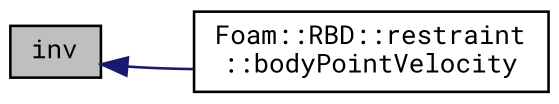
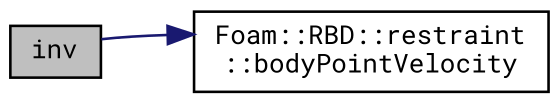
edge "Foam::RBD::restraint ::bodyPointVelocity" -> "inv": reversed
